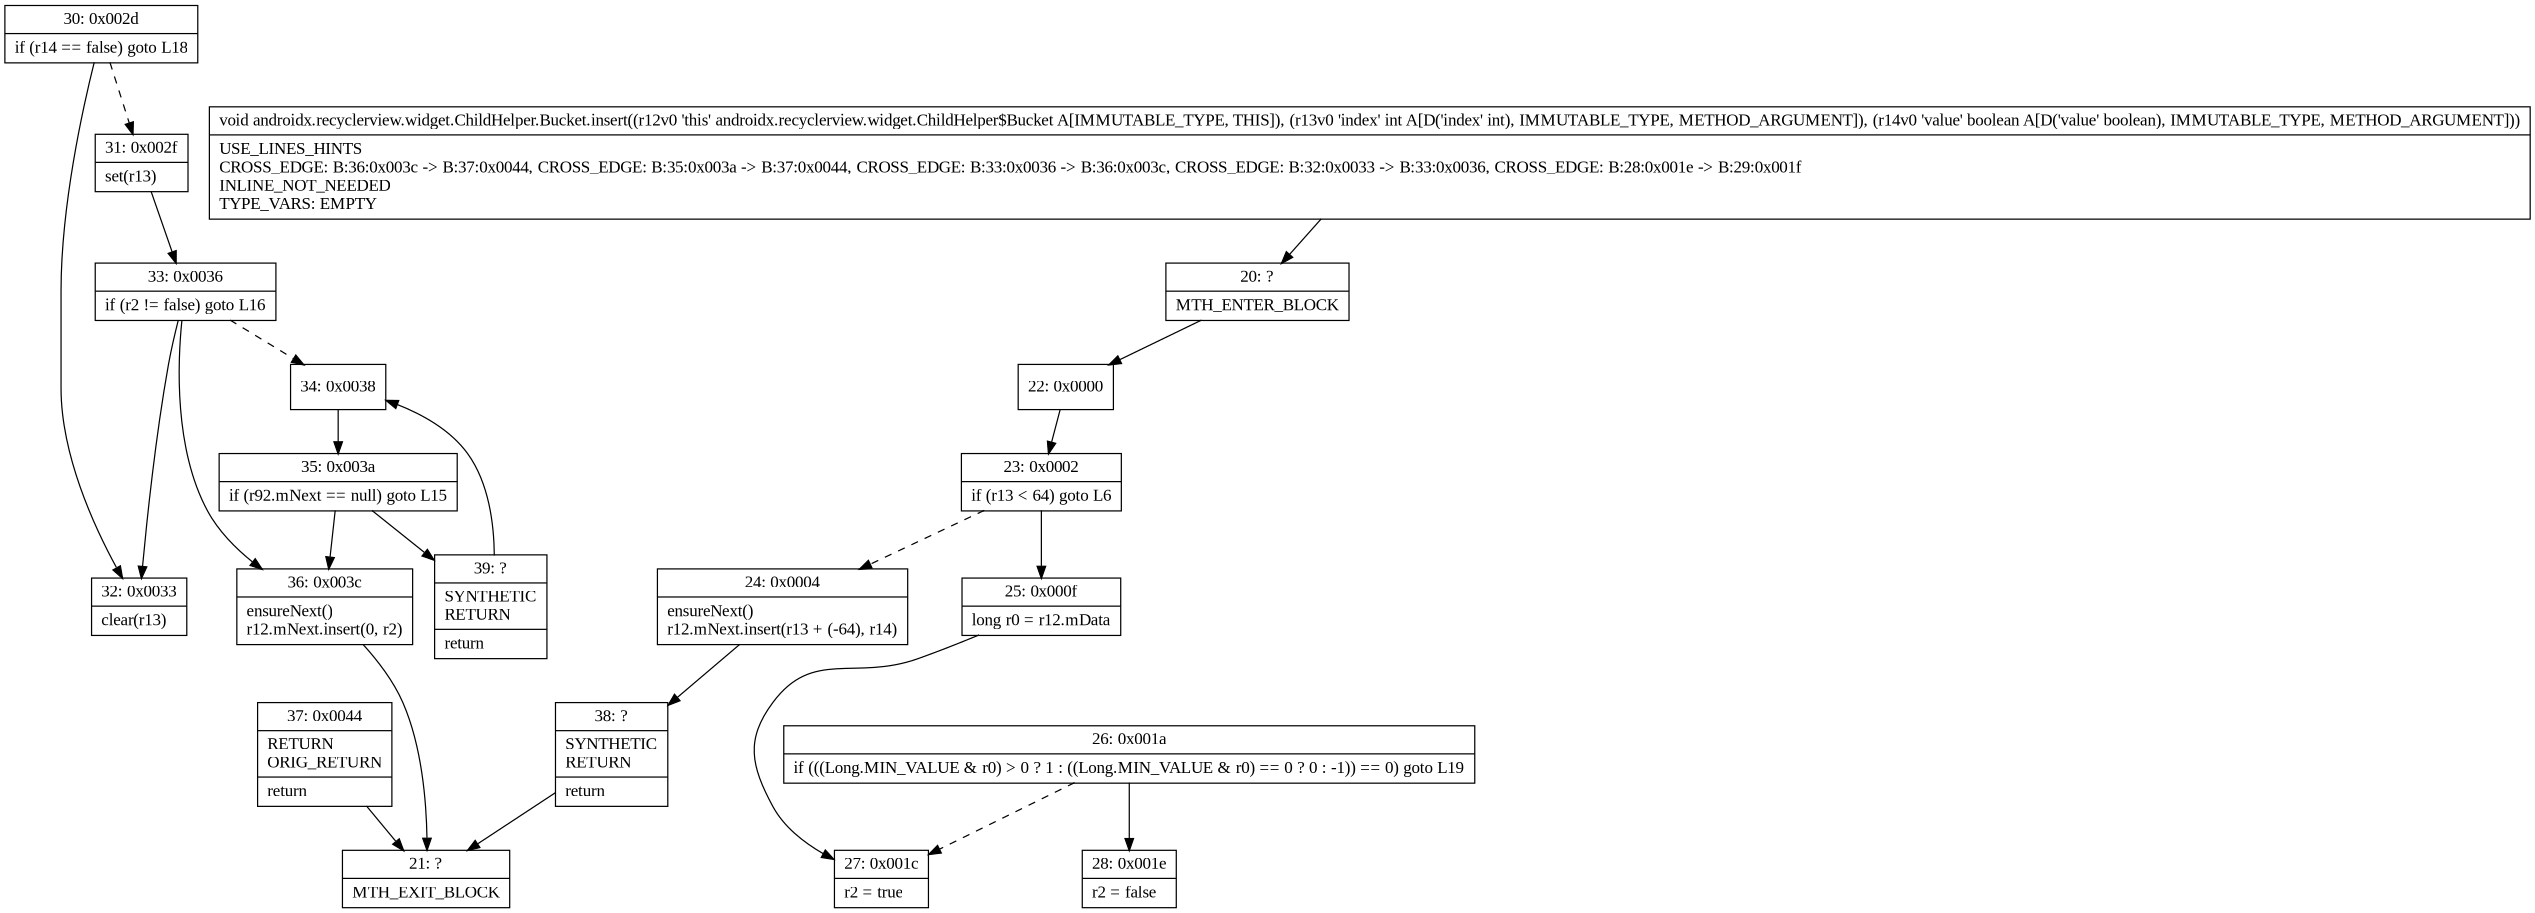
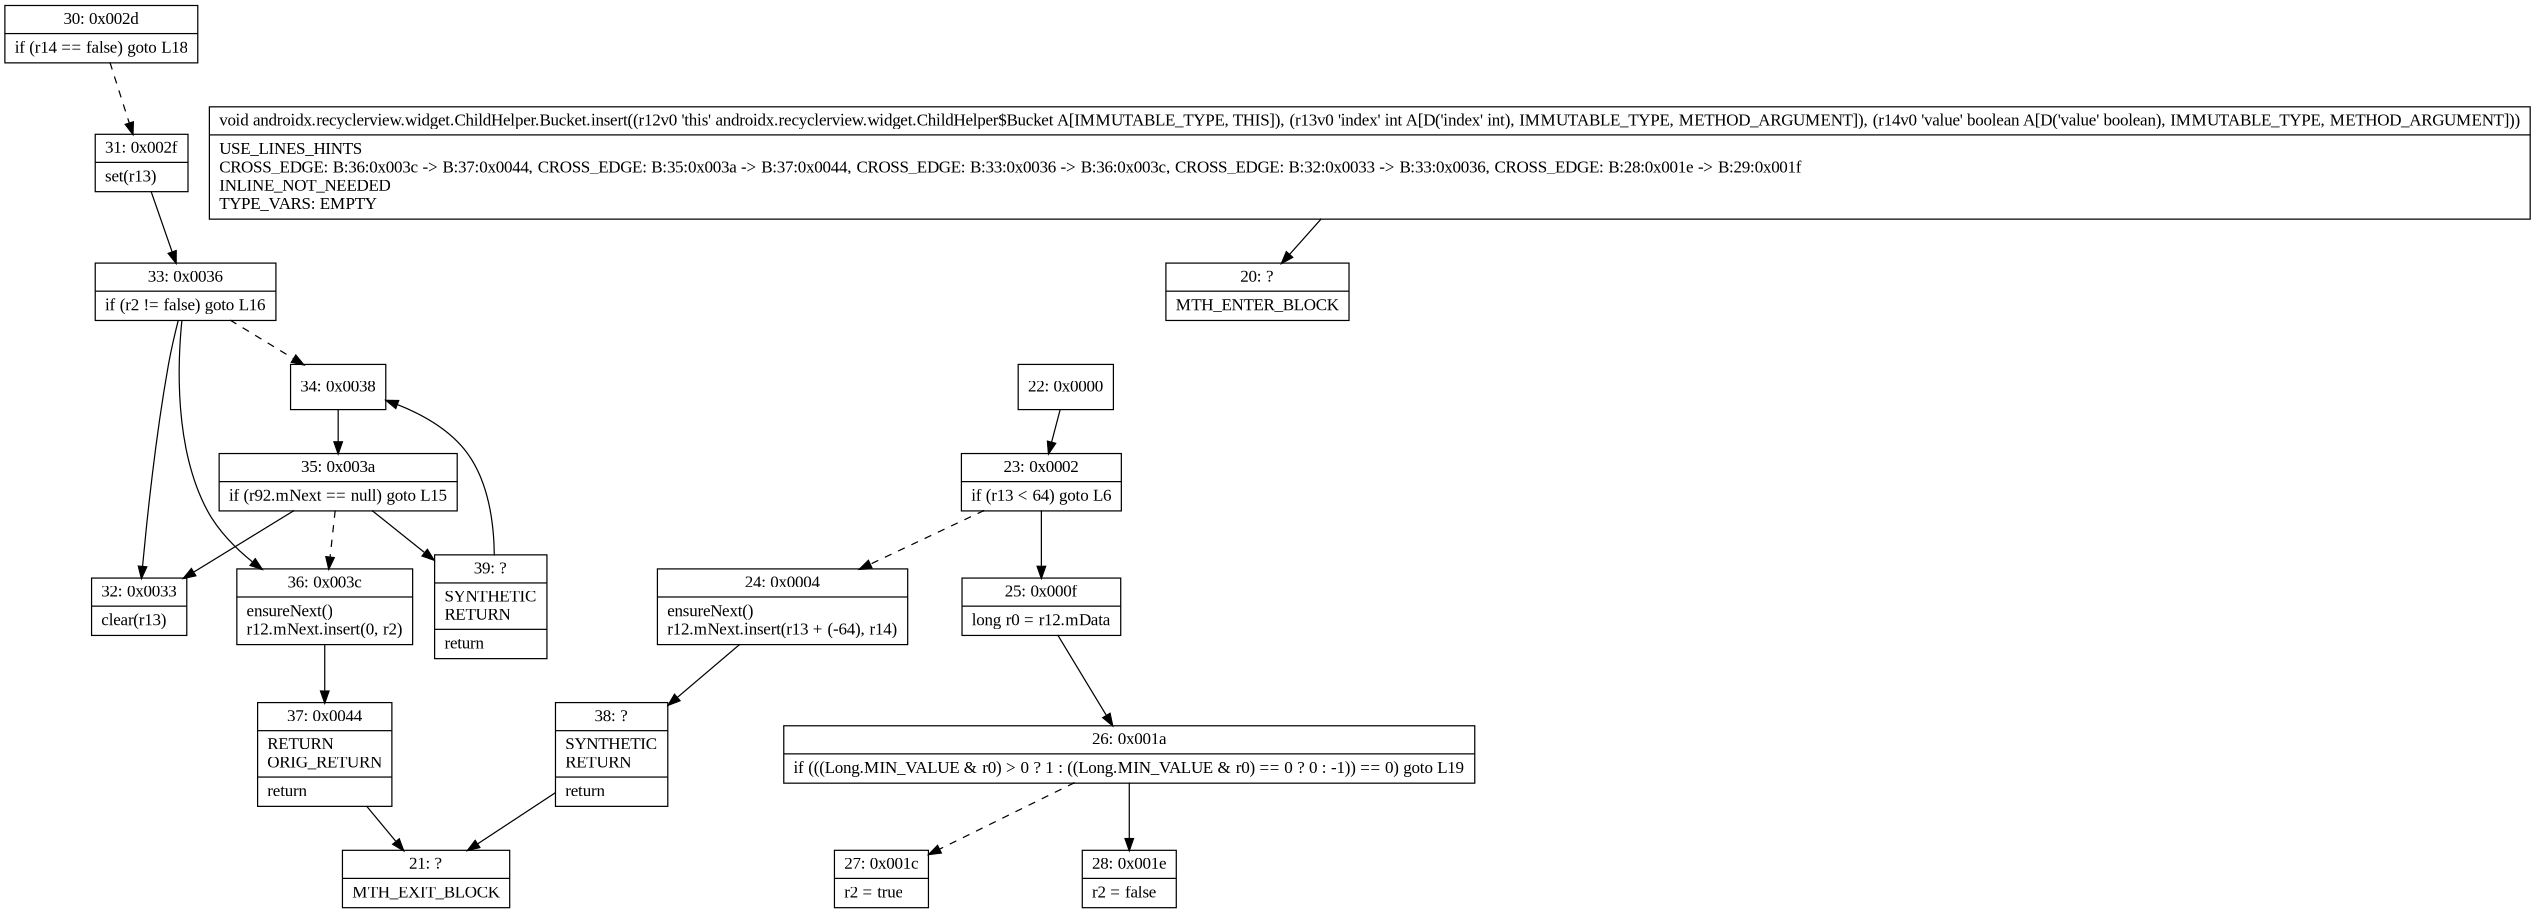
edge "30: 0x002d" -> "32: 0x0033": now "35: 0x003a" -> "32: 0x0033"
edge "20: ?" -> "22: 0x0000": removed
edge "35: 0x003a" -> "36: 0x003c": style solid -> dashed
edge "25: 0x000f" -> "27: 0x001c": now "25: 0x000f" -> "26: 0x001a"
edge "36: 0x003c" -> "21: ?": now "36: 0x003c" -> "37: 0x0044"
